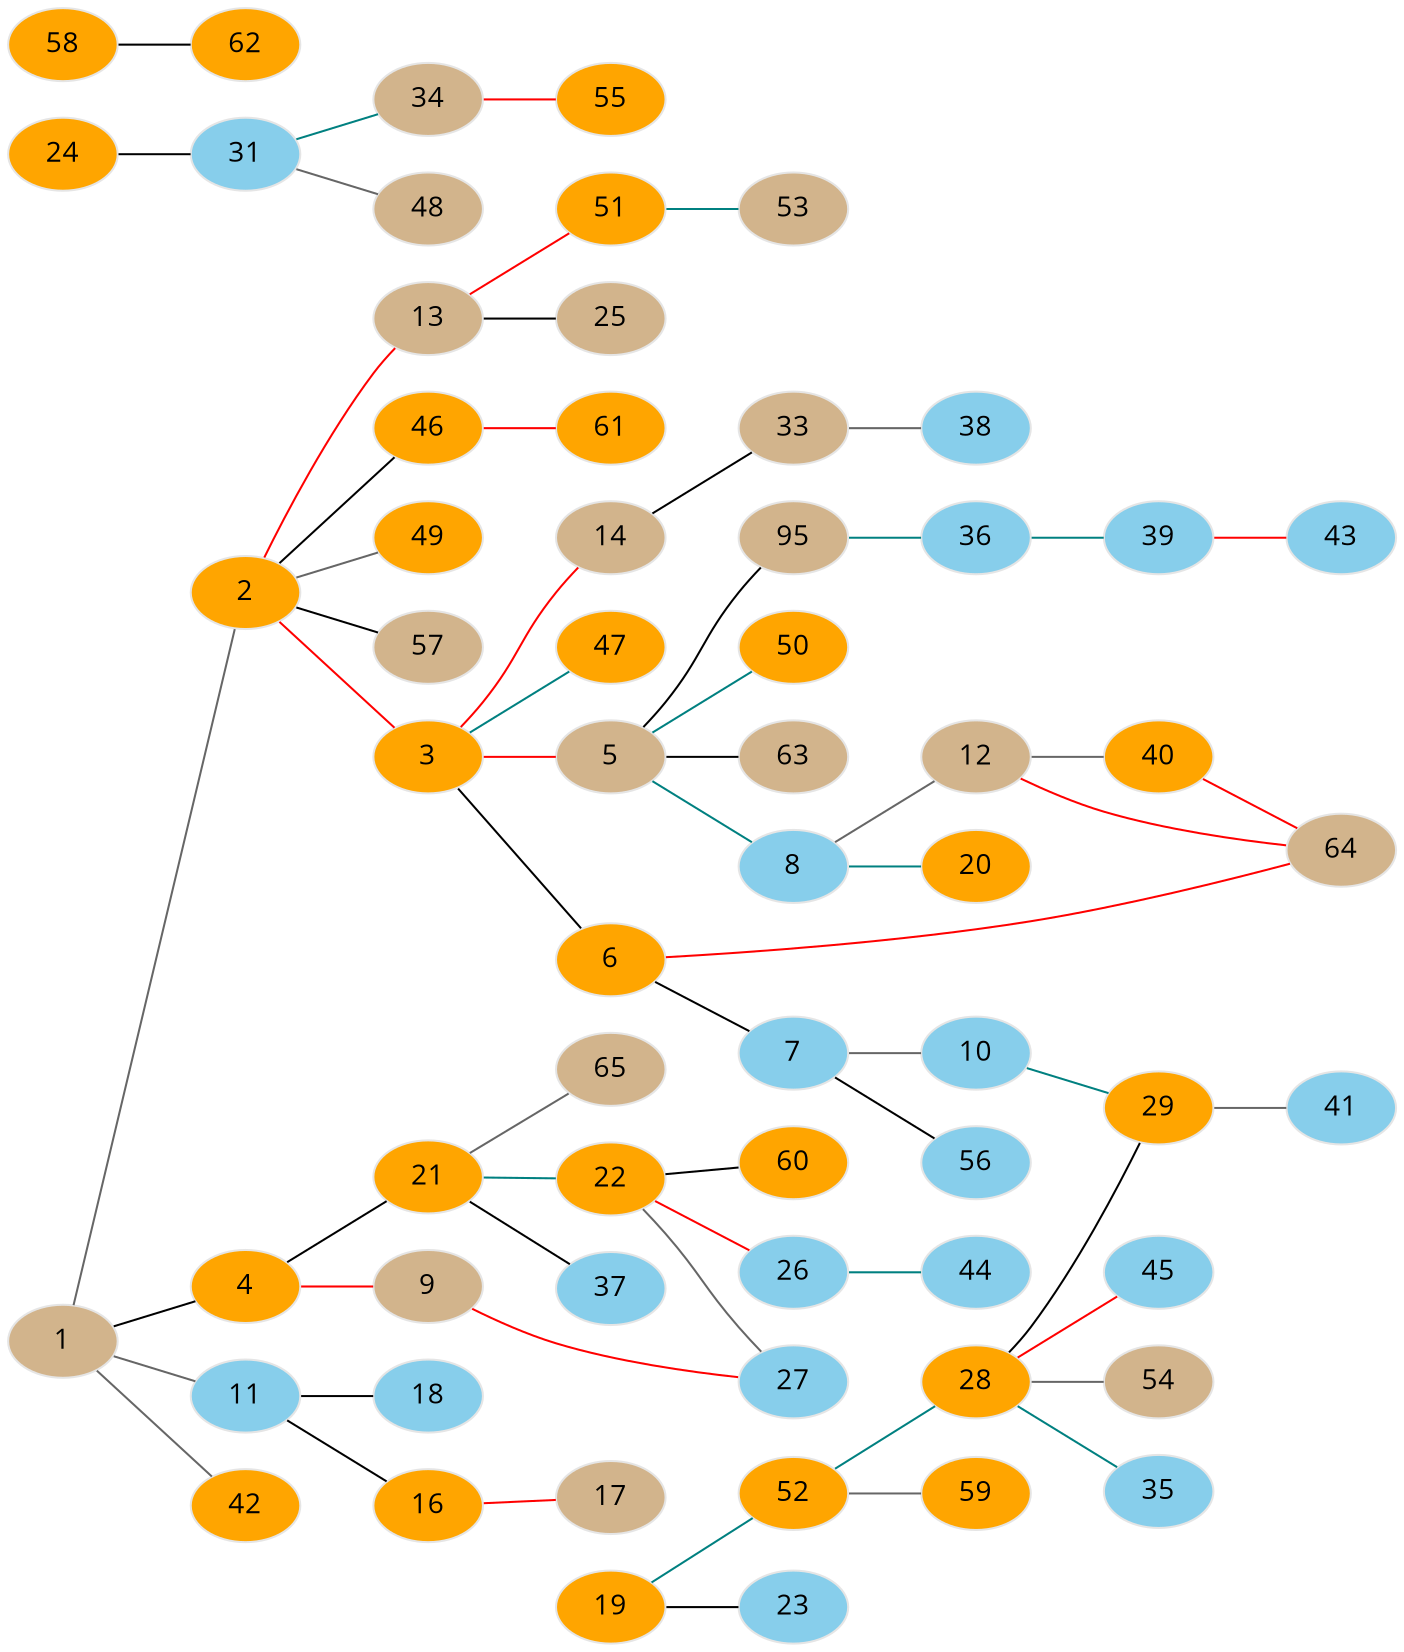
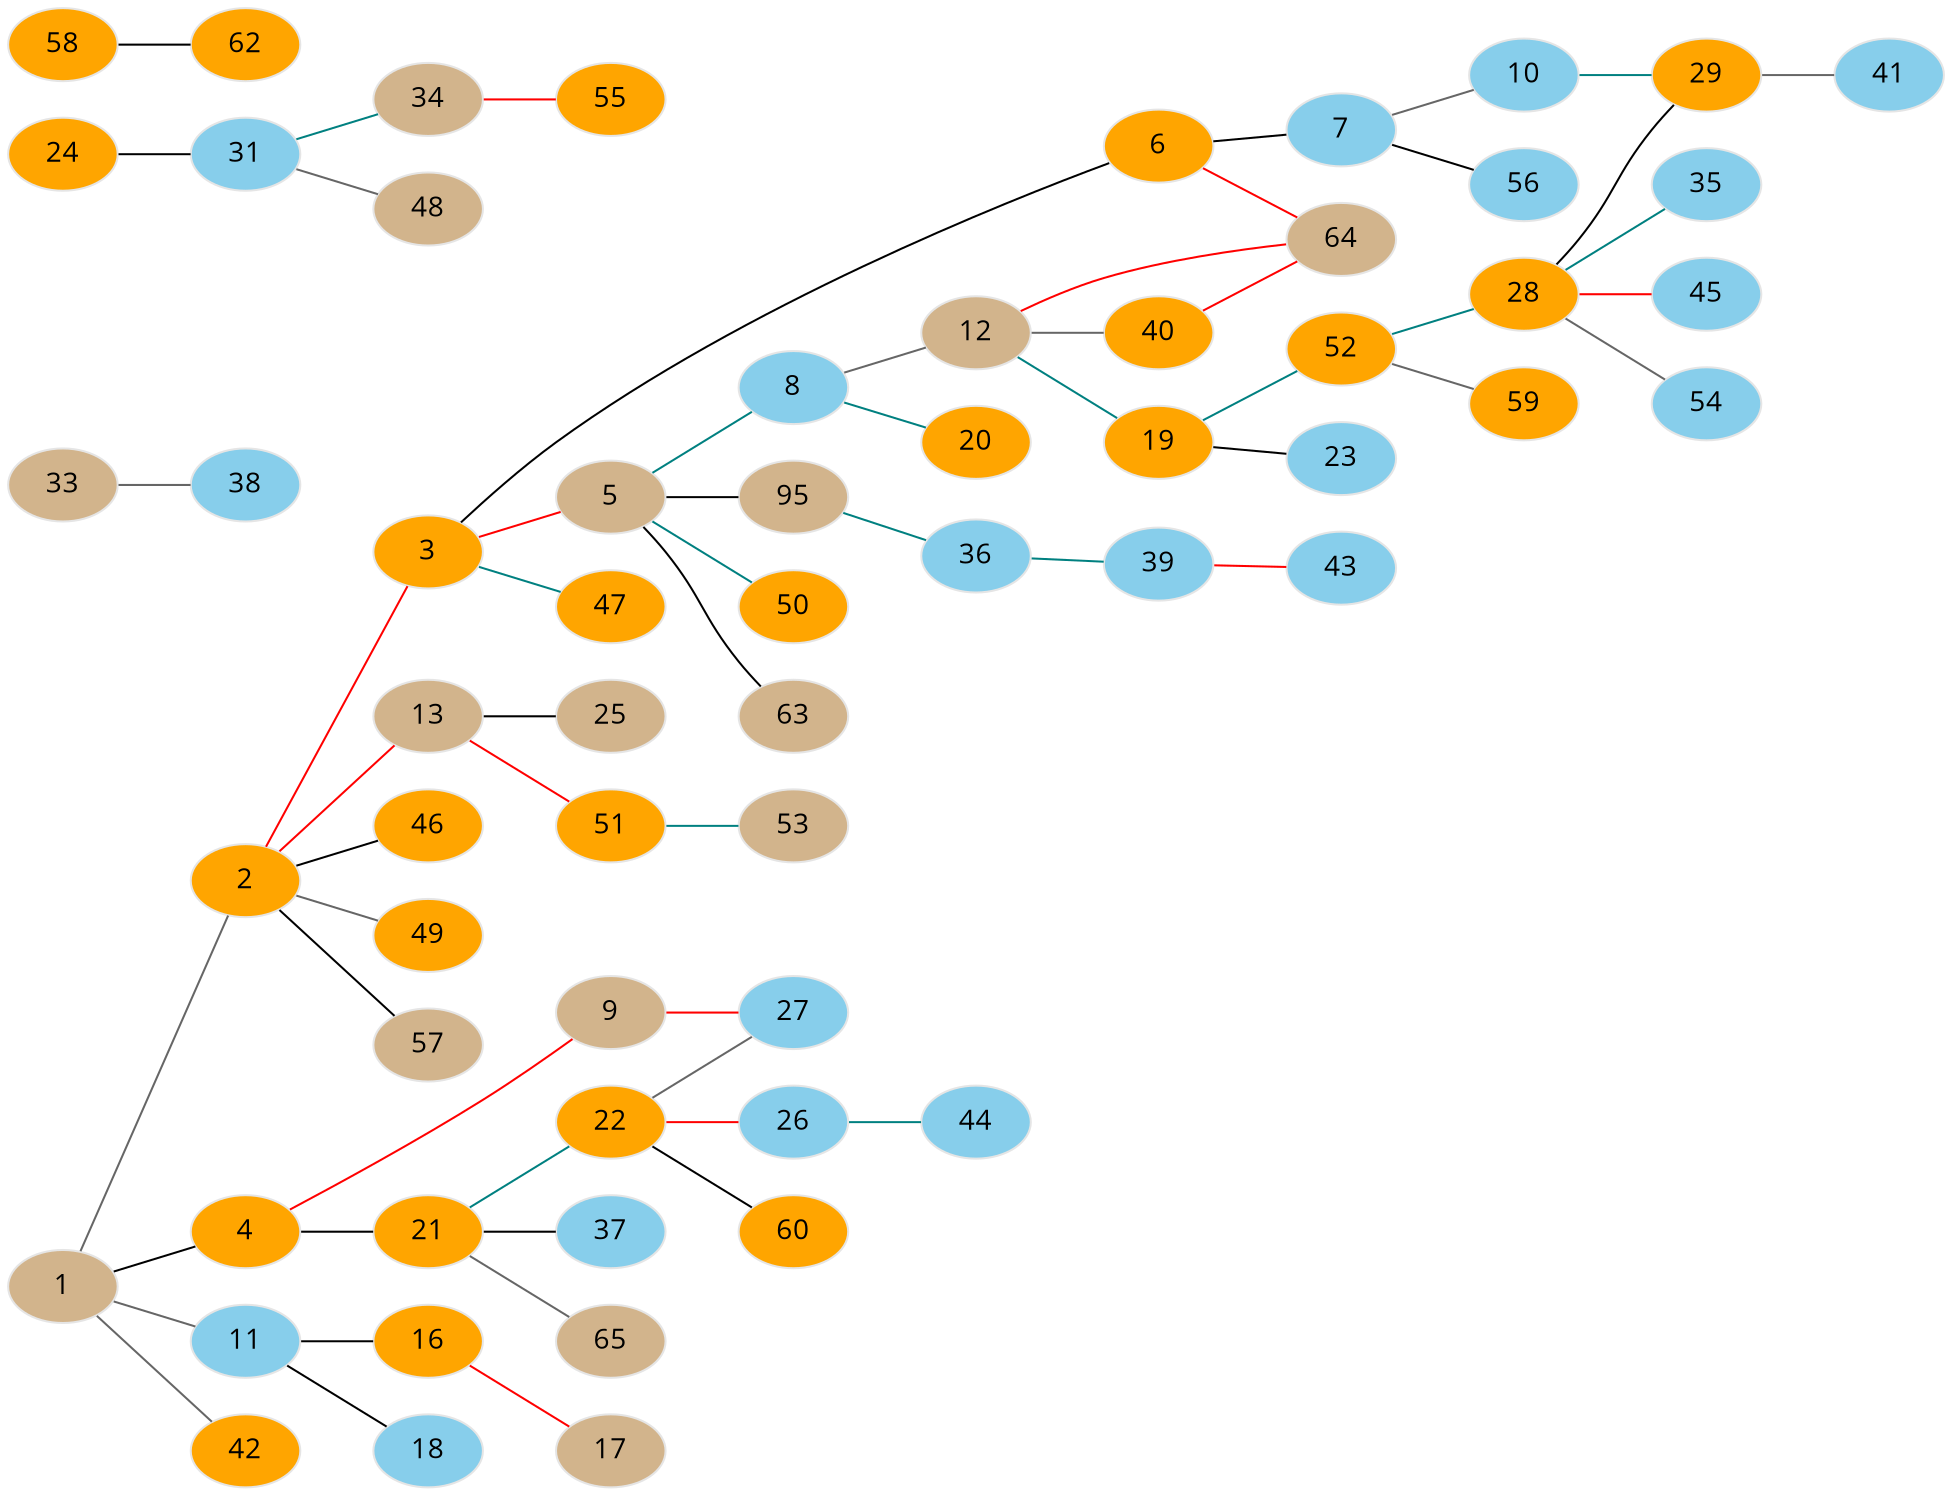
edge "12" -- "19": added
node "61": removed
node "14": removed
node "54": fillcolor tan -> skyblue
